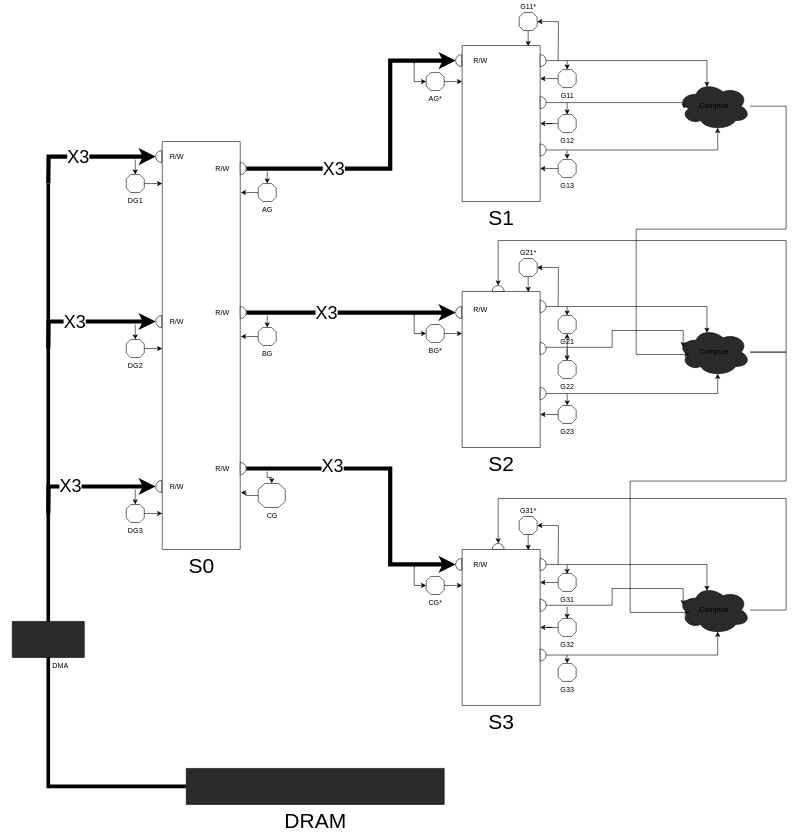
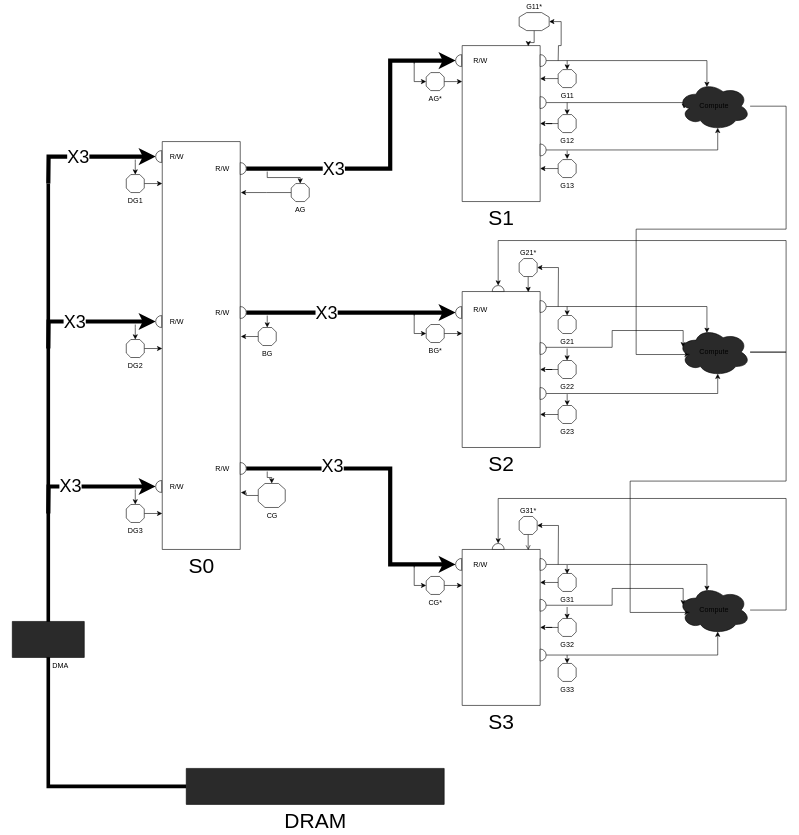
node "G11*": size 18x18 -> 30x18
node "AG": moved (267, 192) -> (300, 192)
edge "G22" -> "G21": now "G22" -> "S2"
edge "G31*" -> "S3": arrowhead classic -> open
